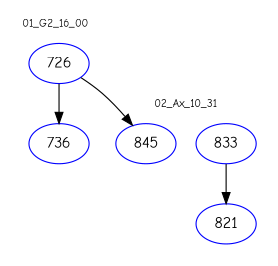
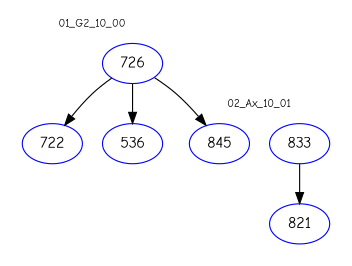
cluster "01_G2_16_00": label "01_G2_16_00" -> "01_G2_10_00"
cluster "02_Ax_10_31": label "02_Ax_10_31" -> "02_Ax_10_01"
node "722": added
node "736": label "736" -> "536"
